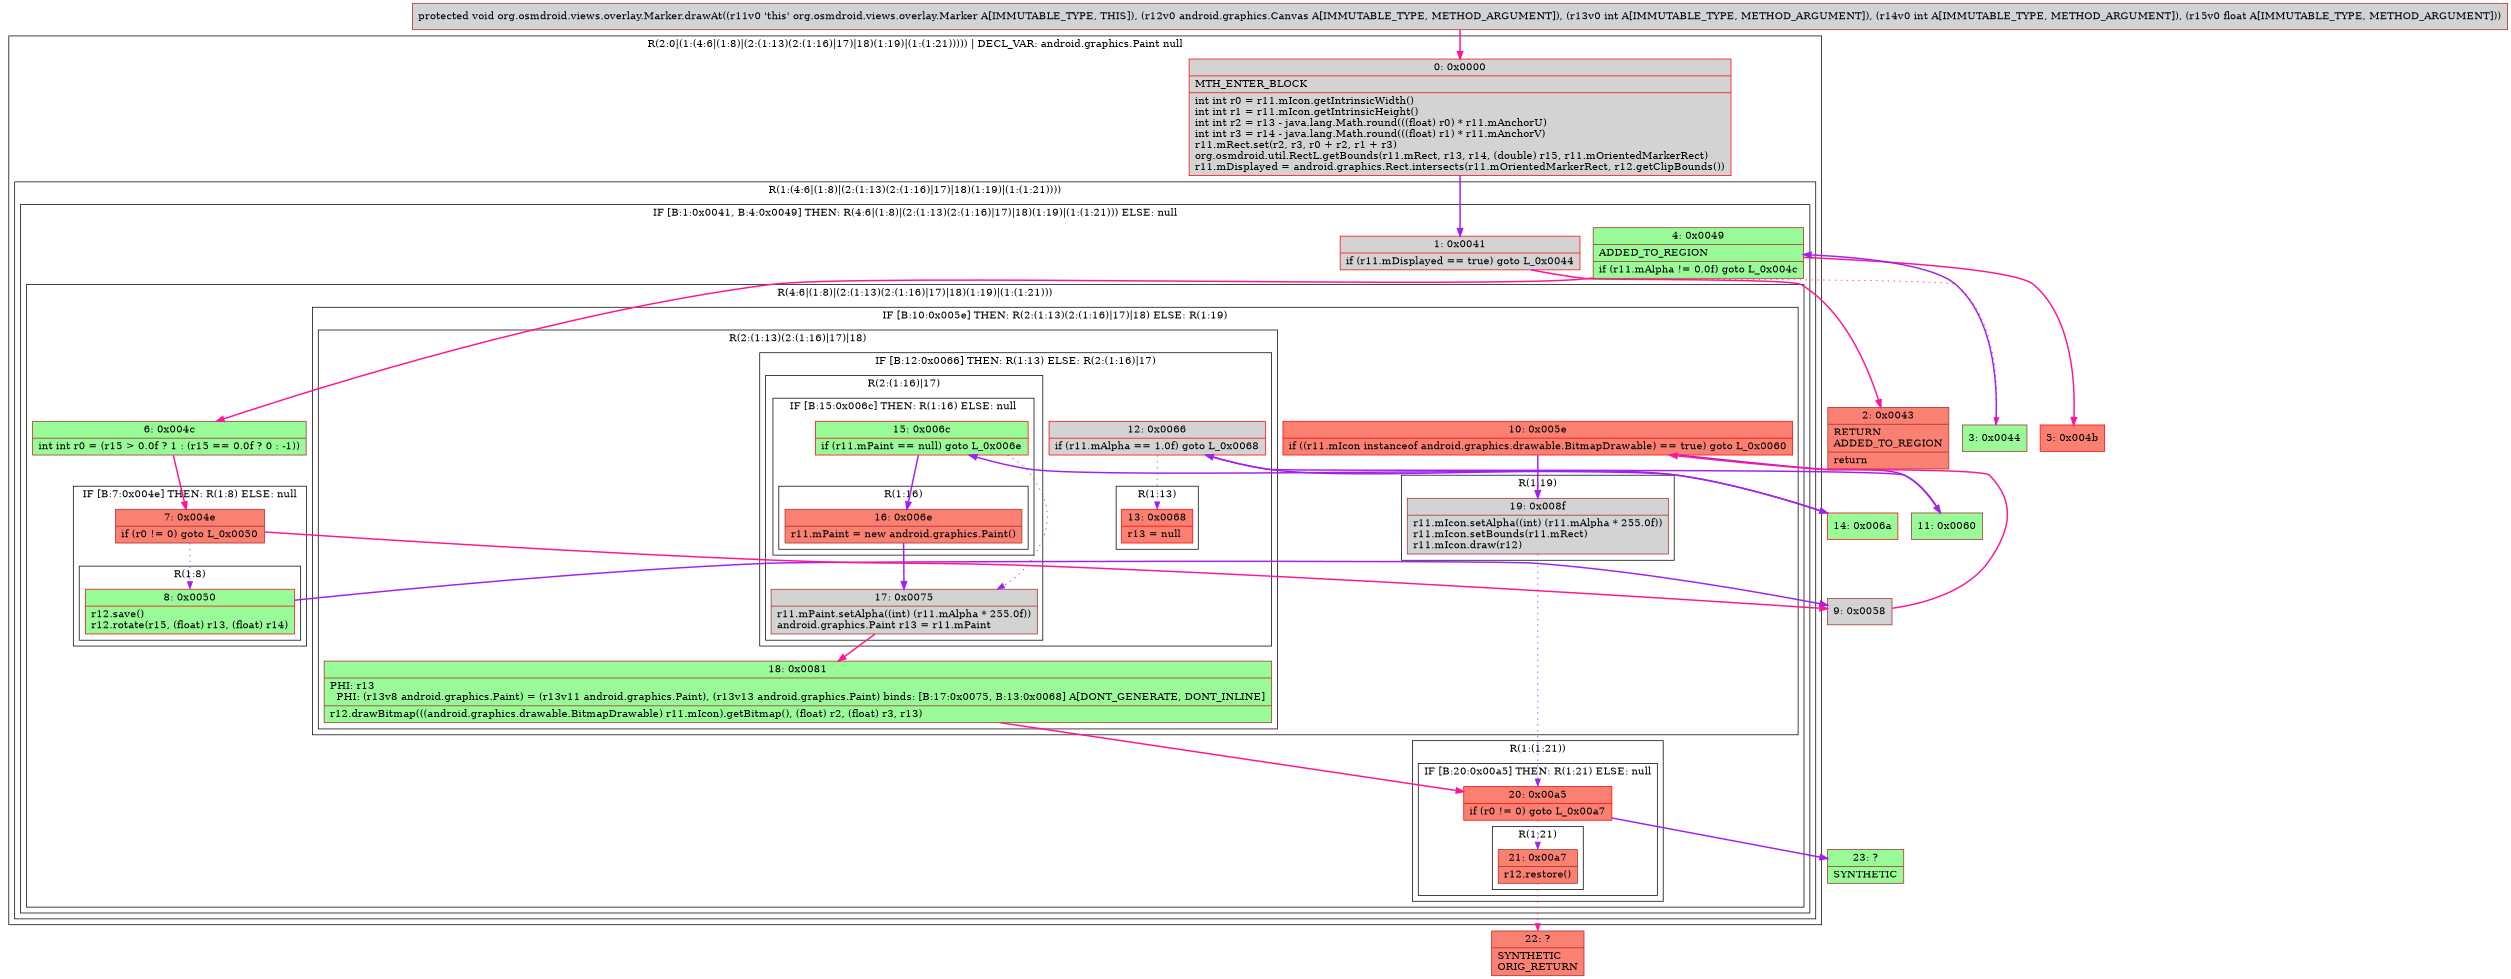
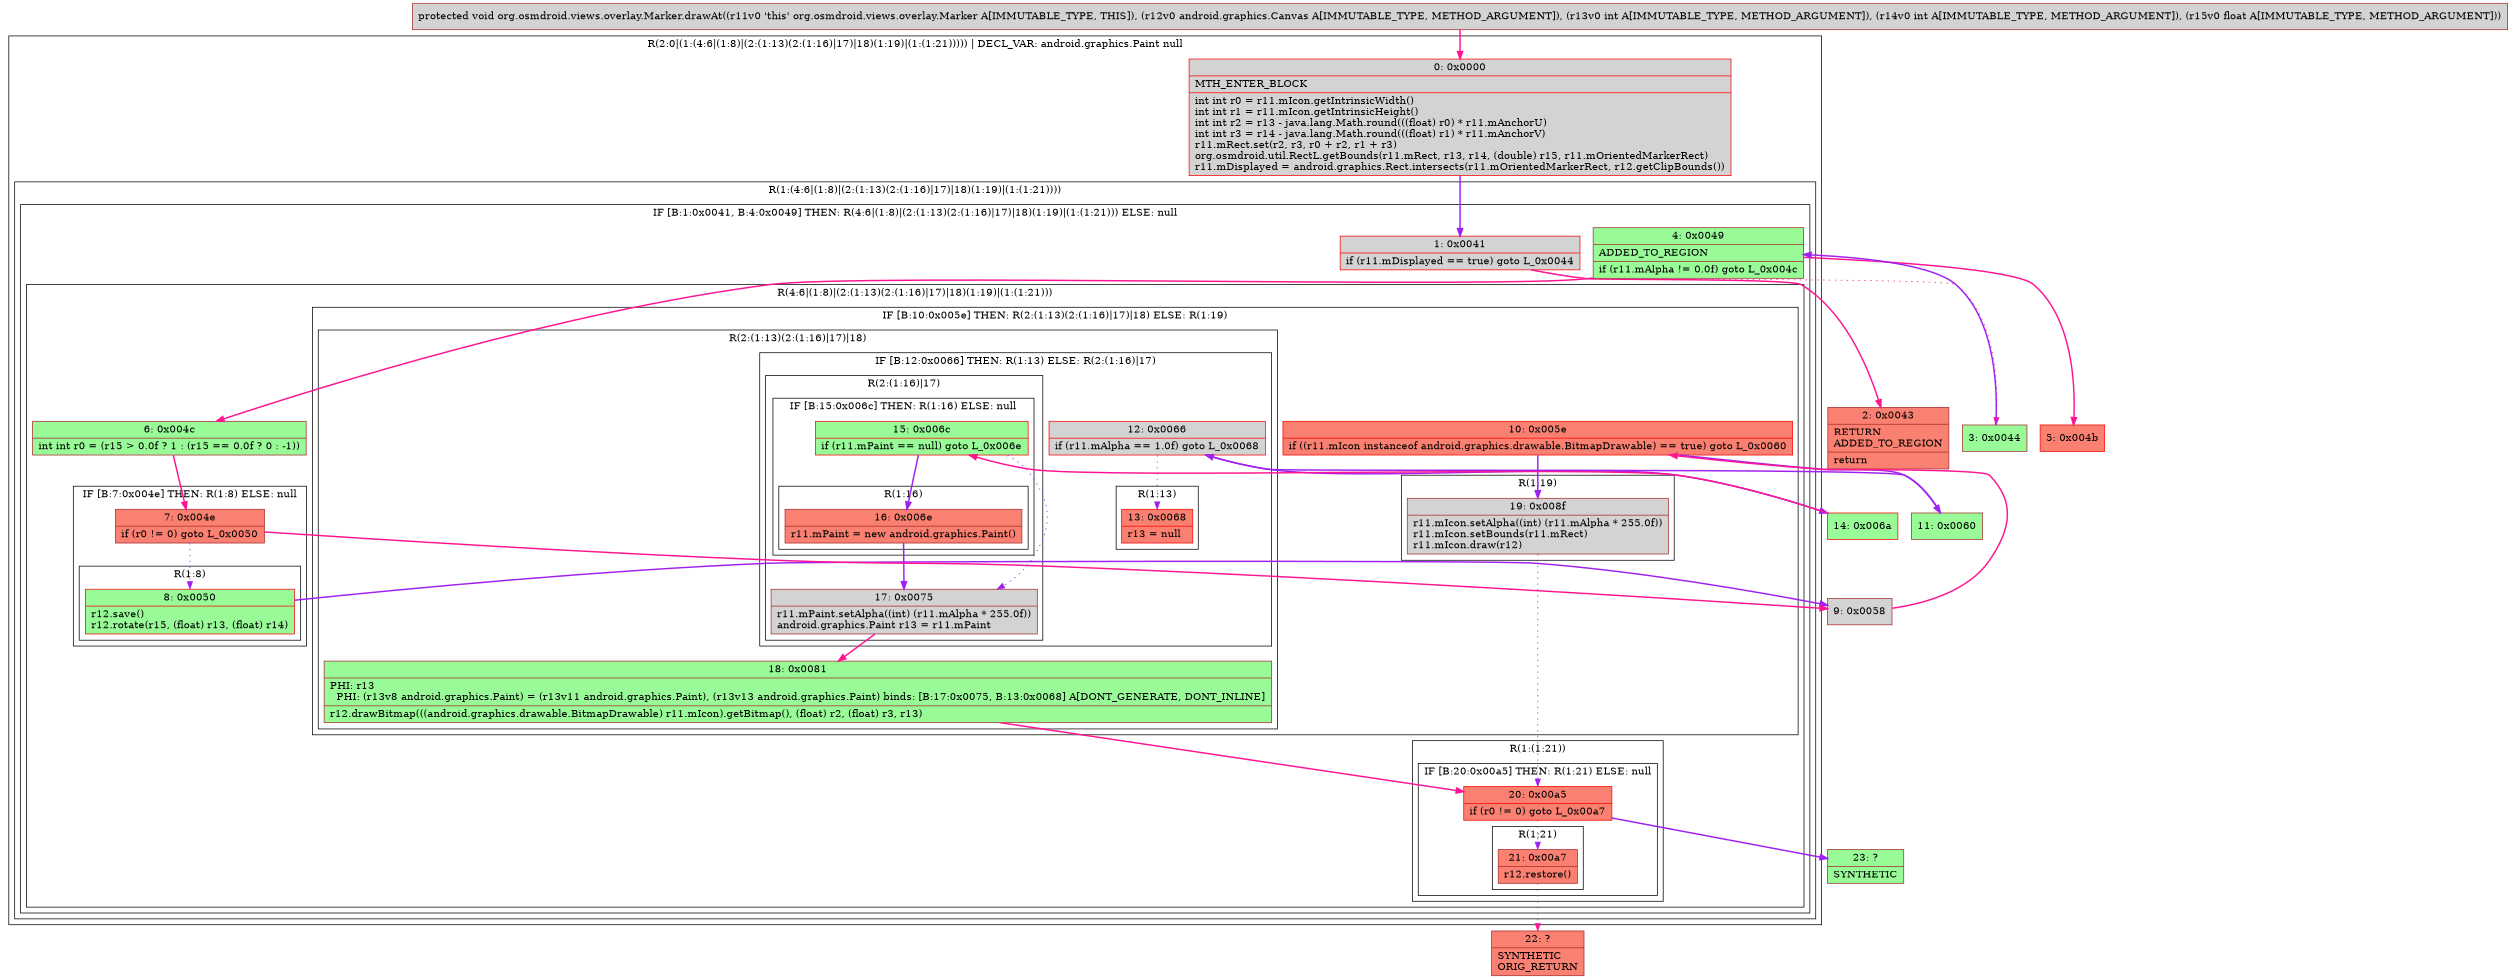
edge "14: 0x006a" -> "15: 0x006c": color purple -> deeppink
